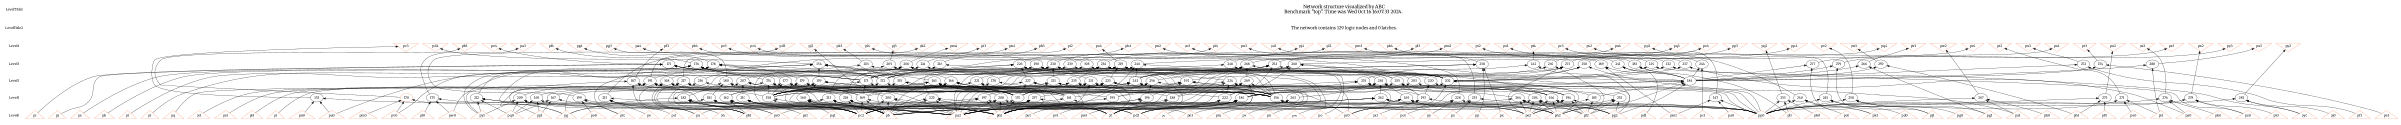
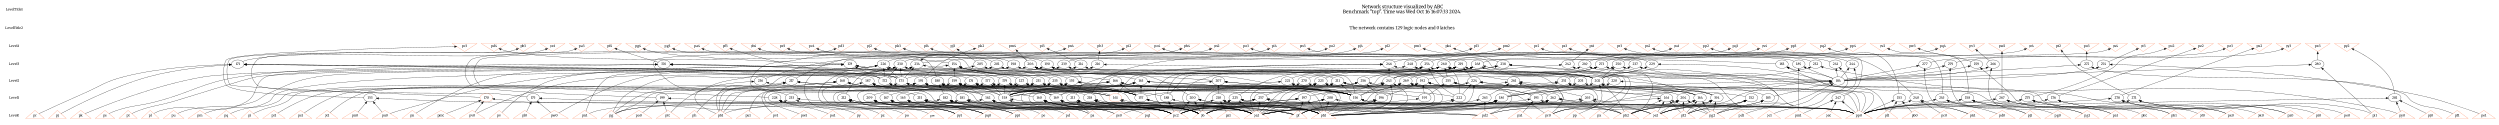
edge "py1" -> "154": now "py1" -> "155"
edge "172" -> "234": now "206" -> "234"
node "161": color black -> coral
